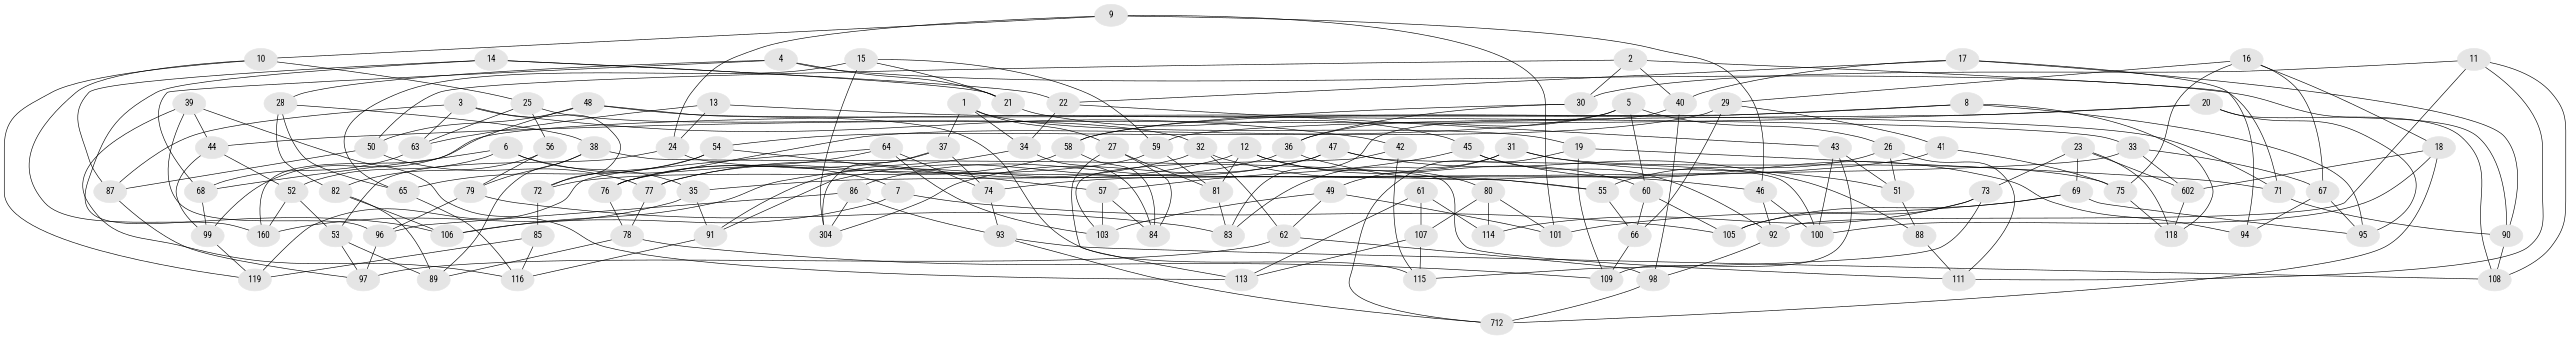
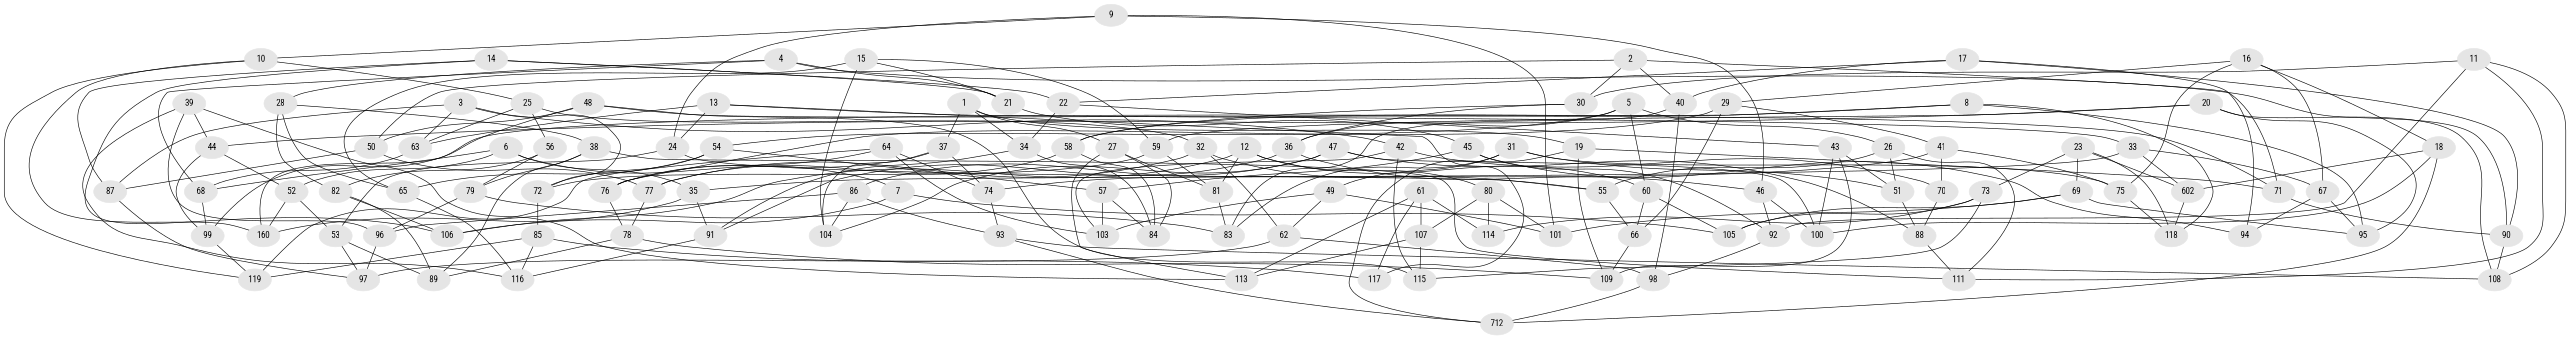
node "70": added
node "304": label "304" -> "104"
node "117": added
